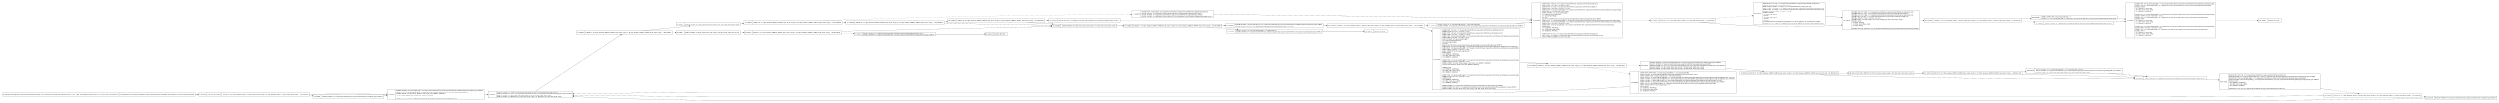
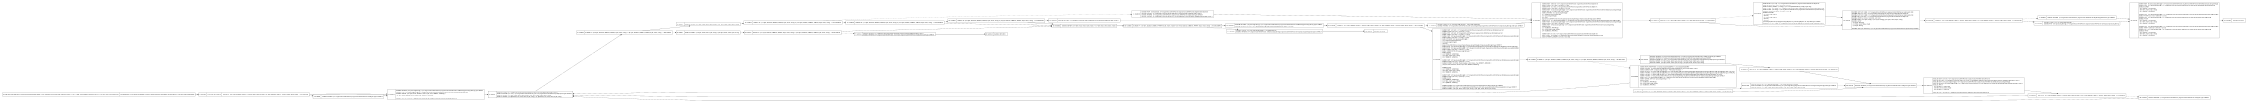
node "36: 0x0114": removed
